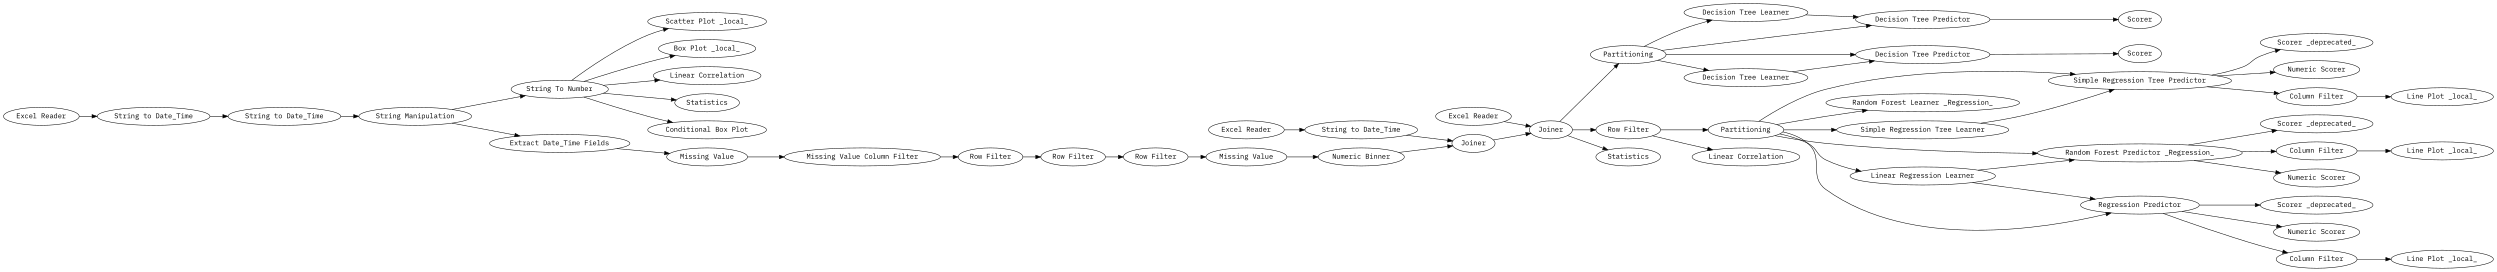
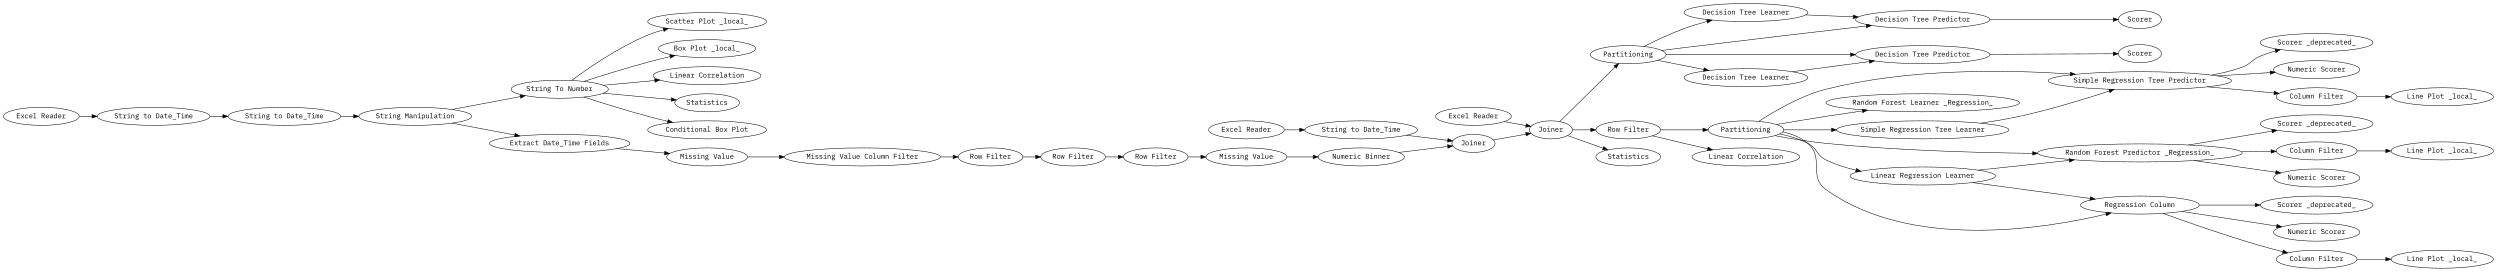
node "Regression Predictor": label "Regression Predictor" -> "Regression Column"
